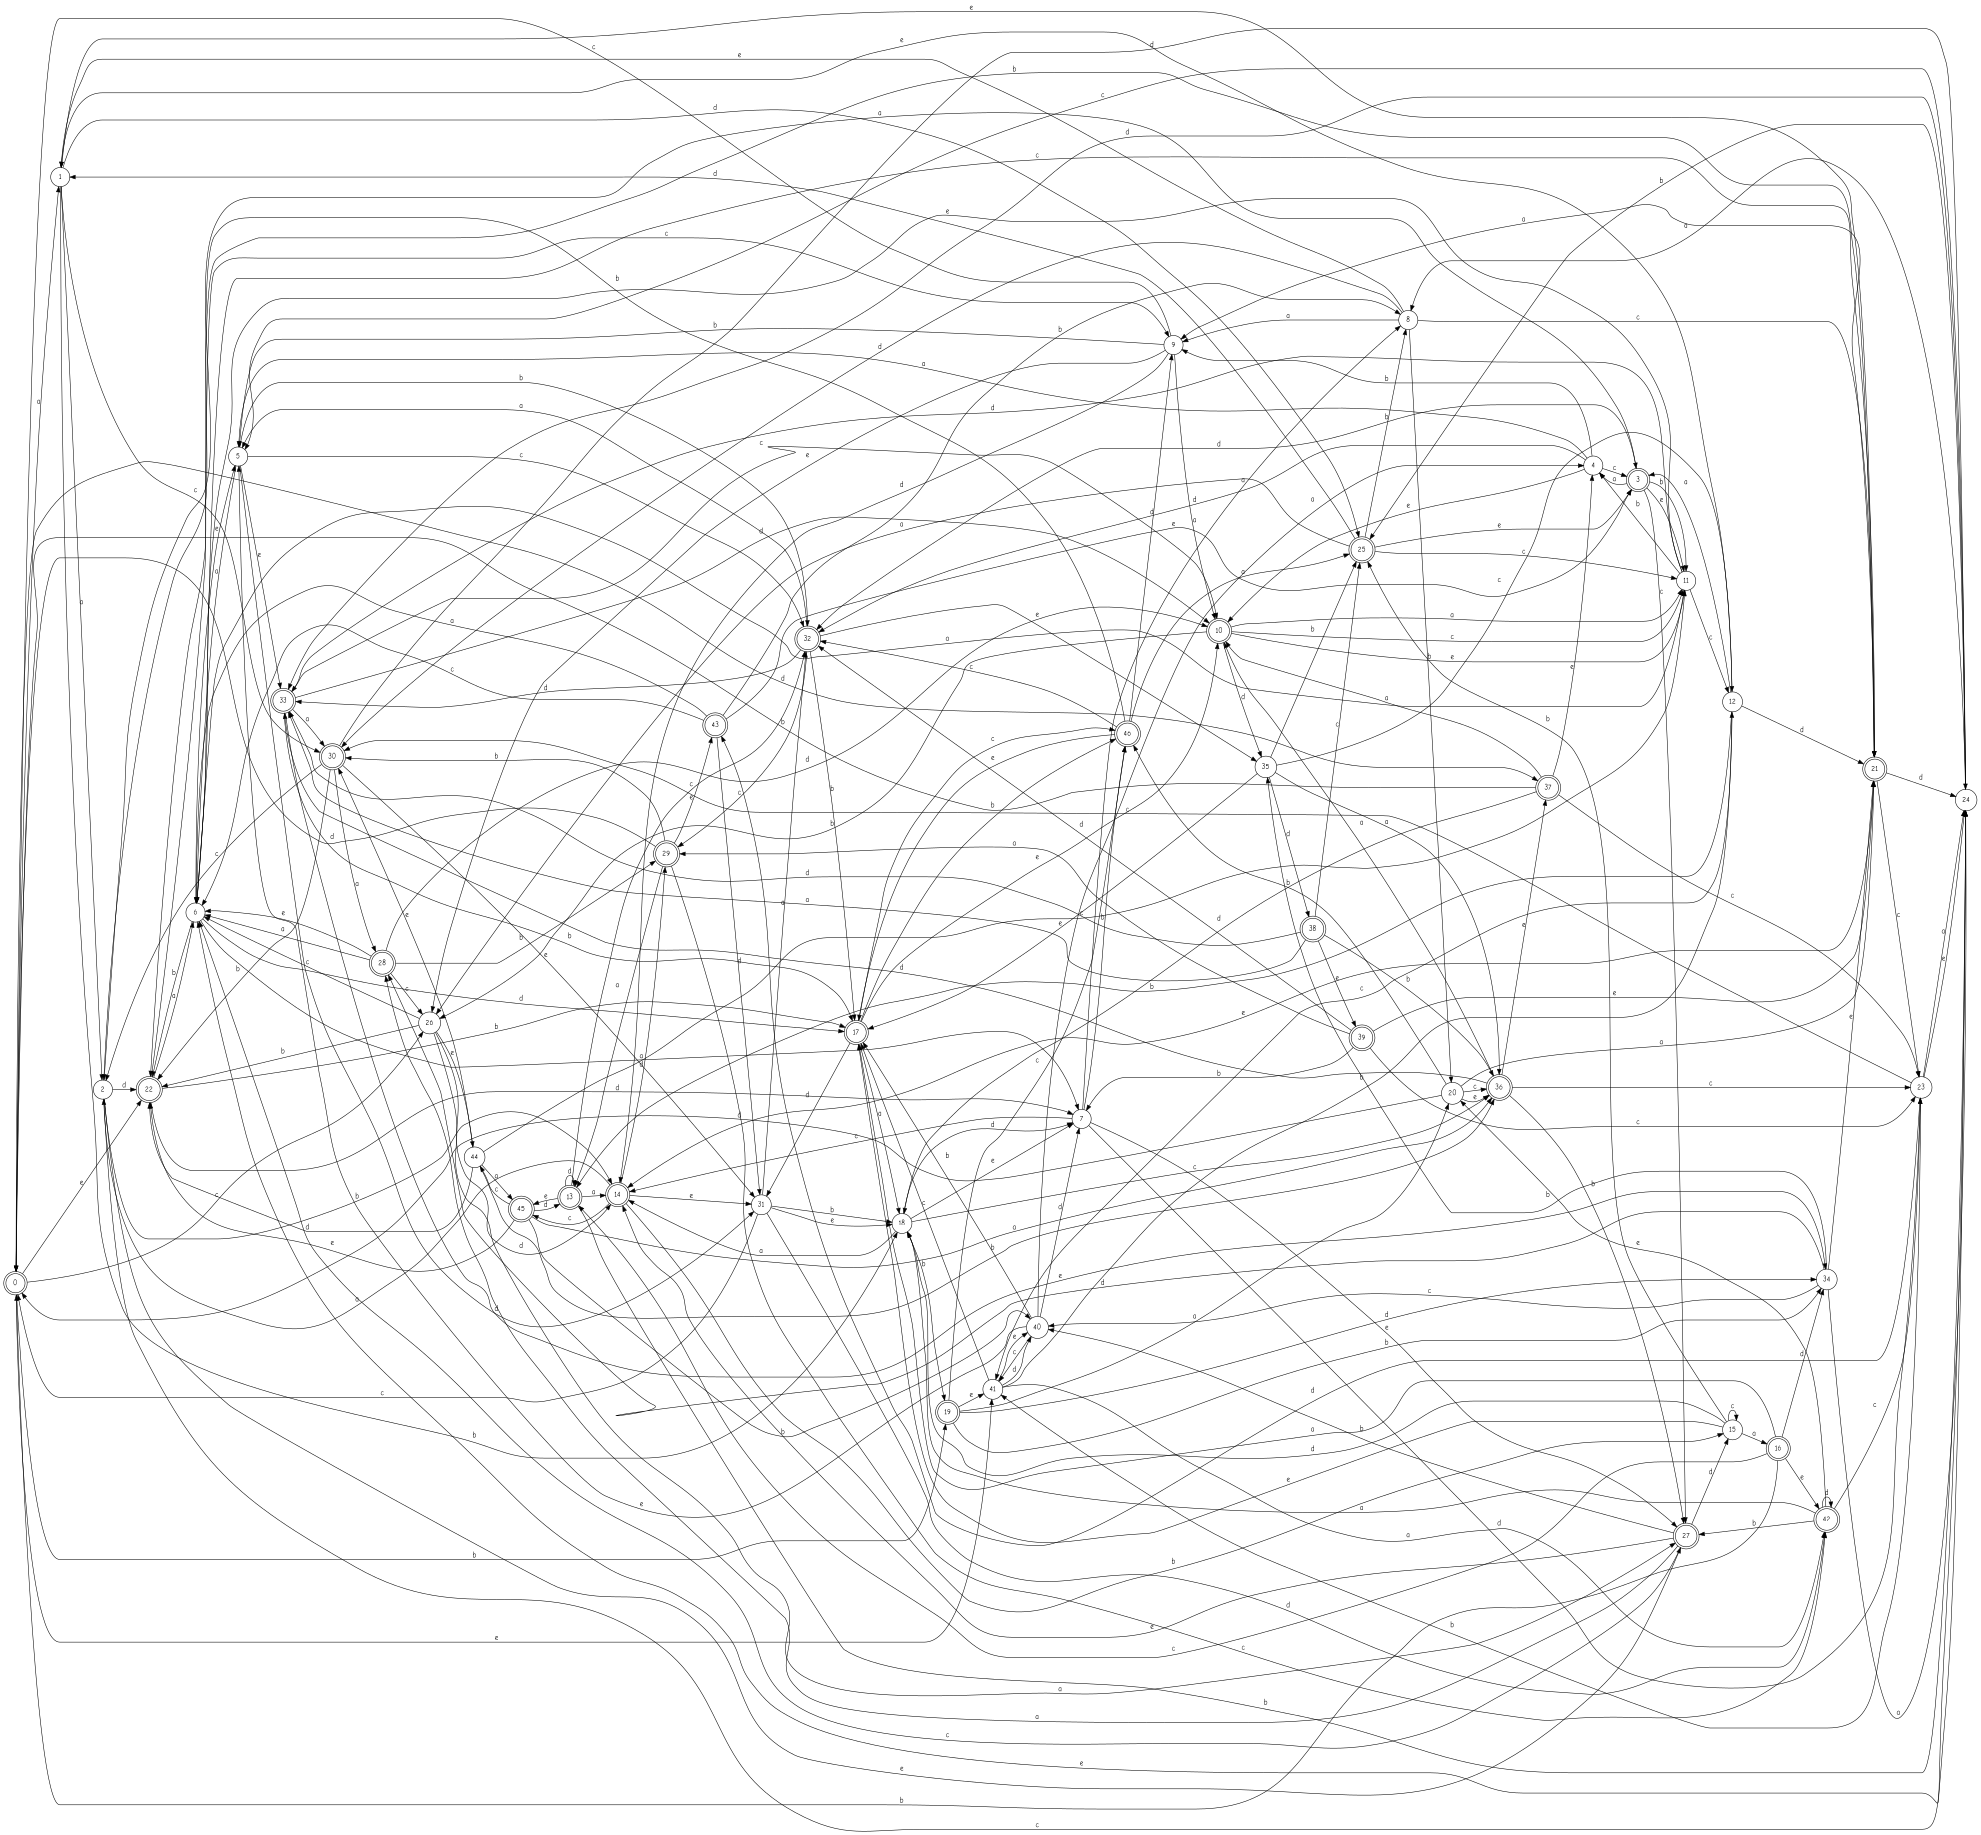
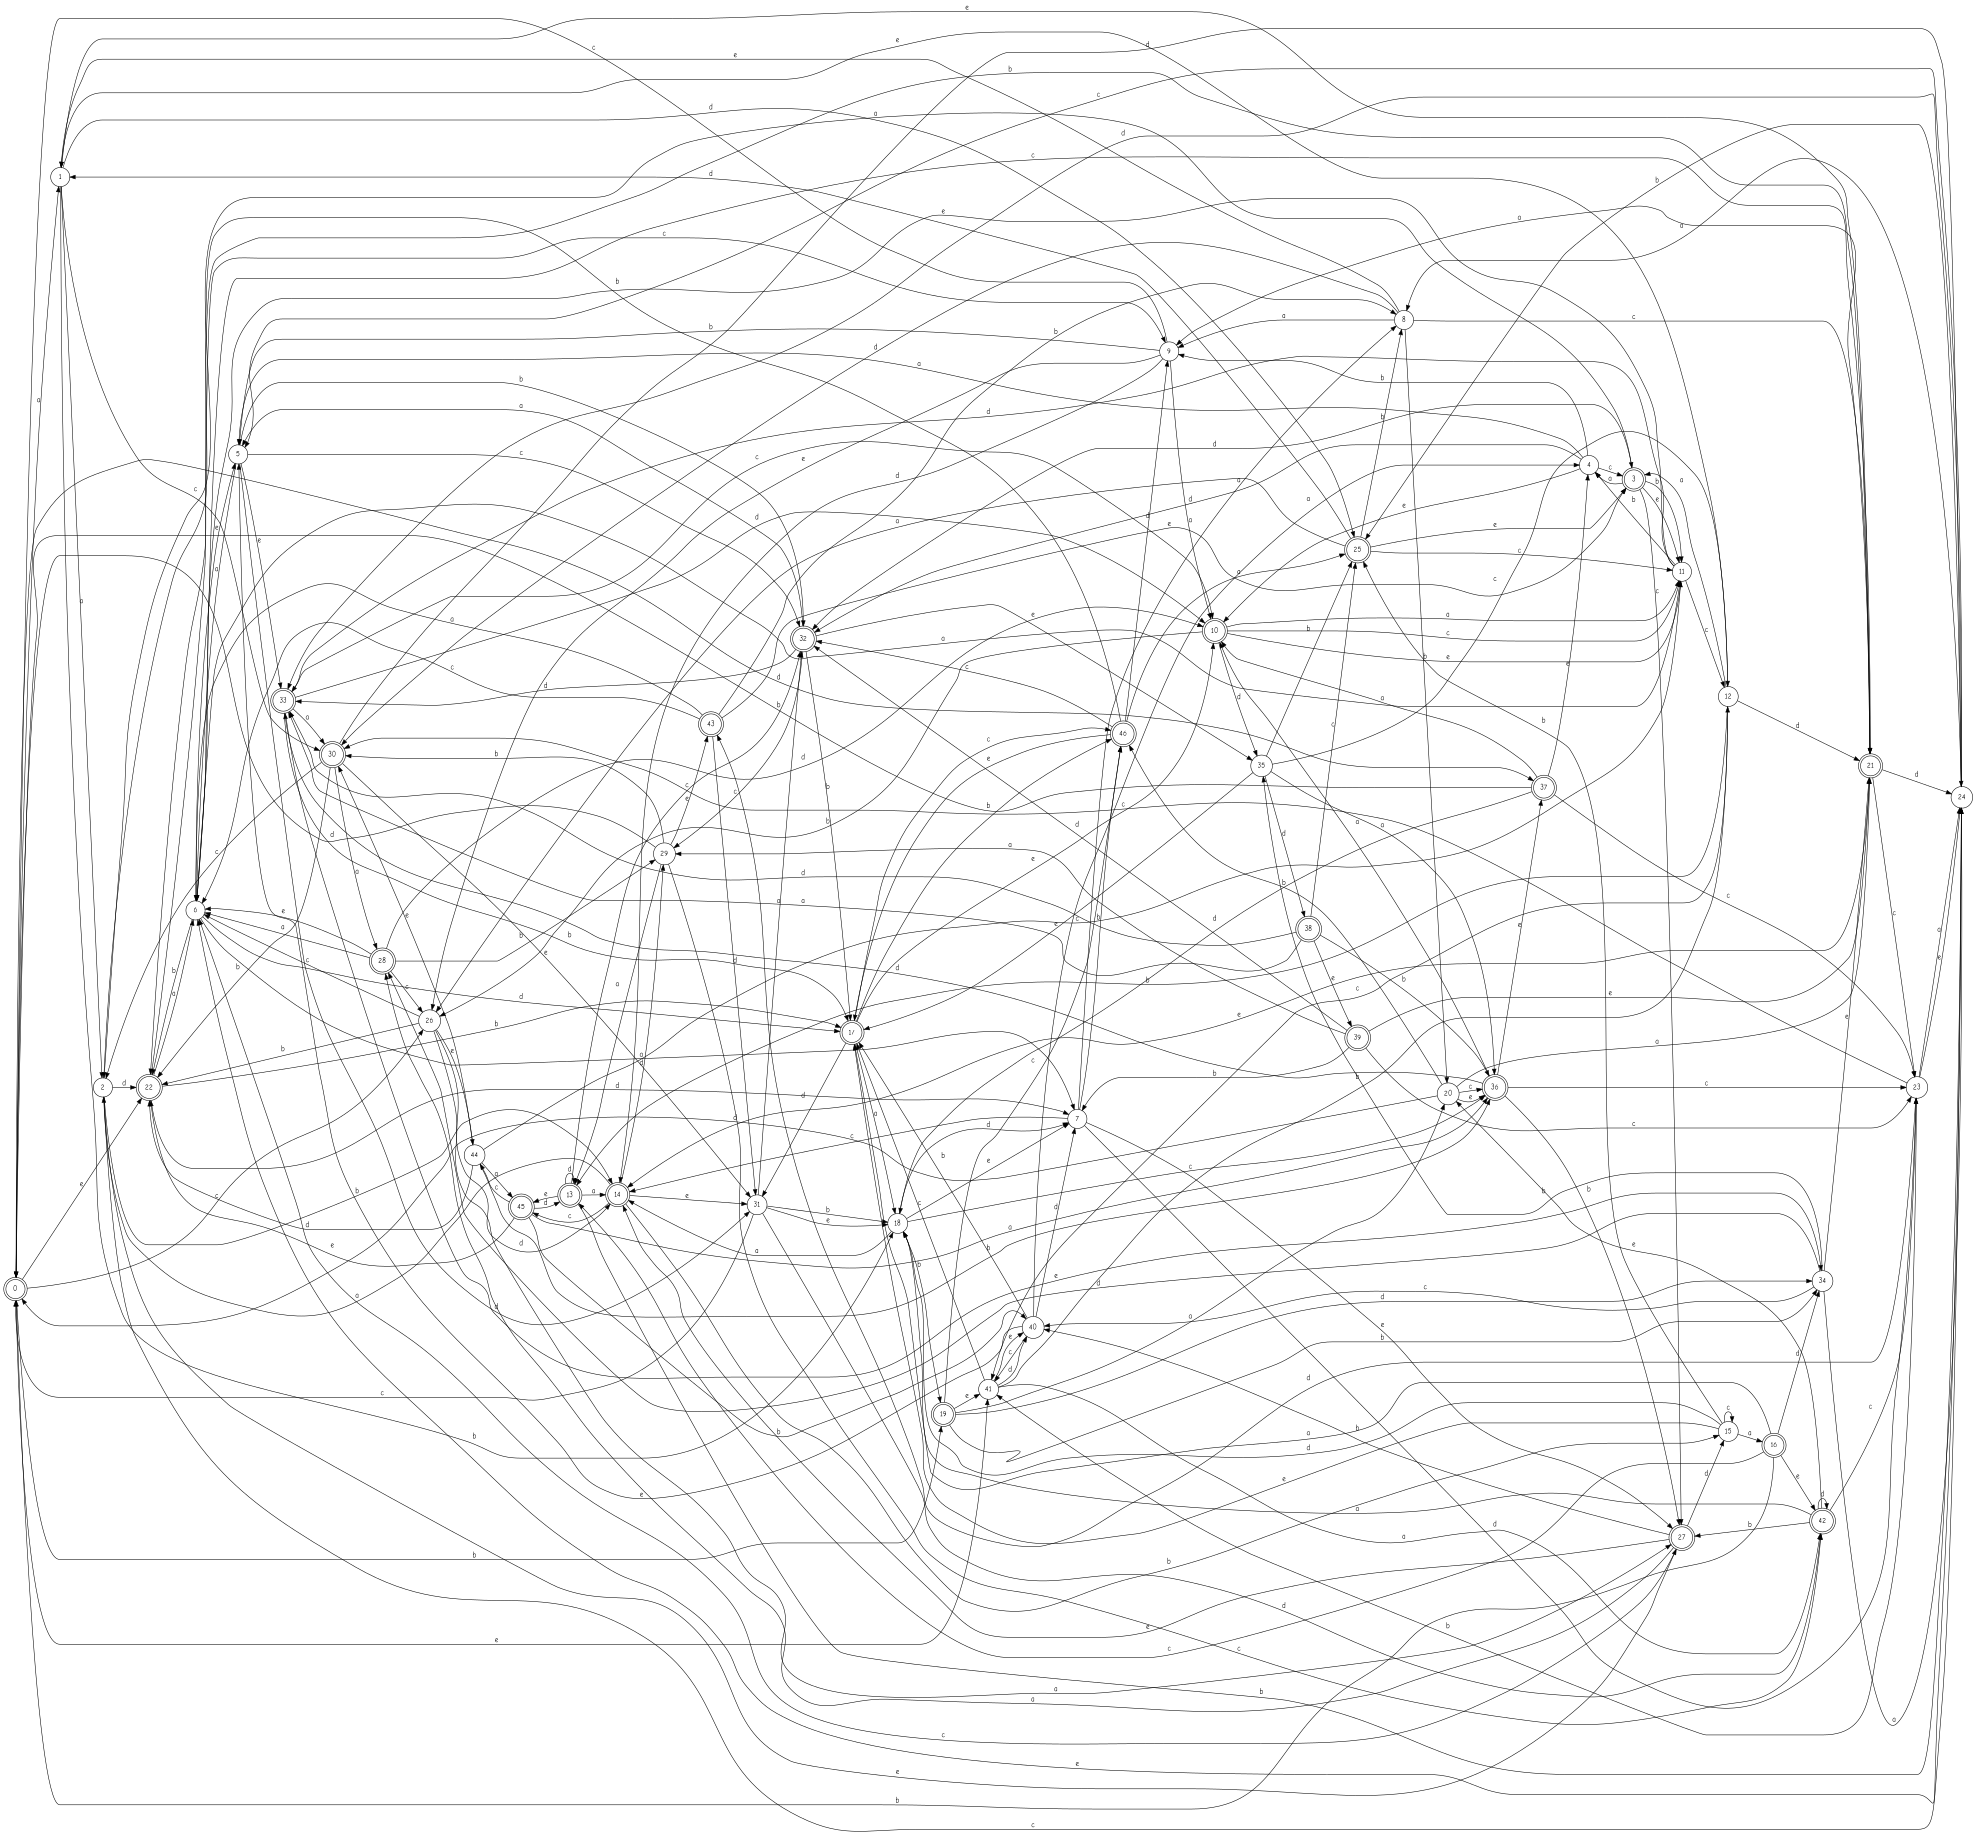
node "29": shape doublecircle -> circle
